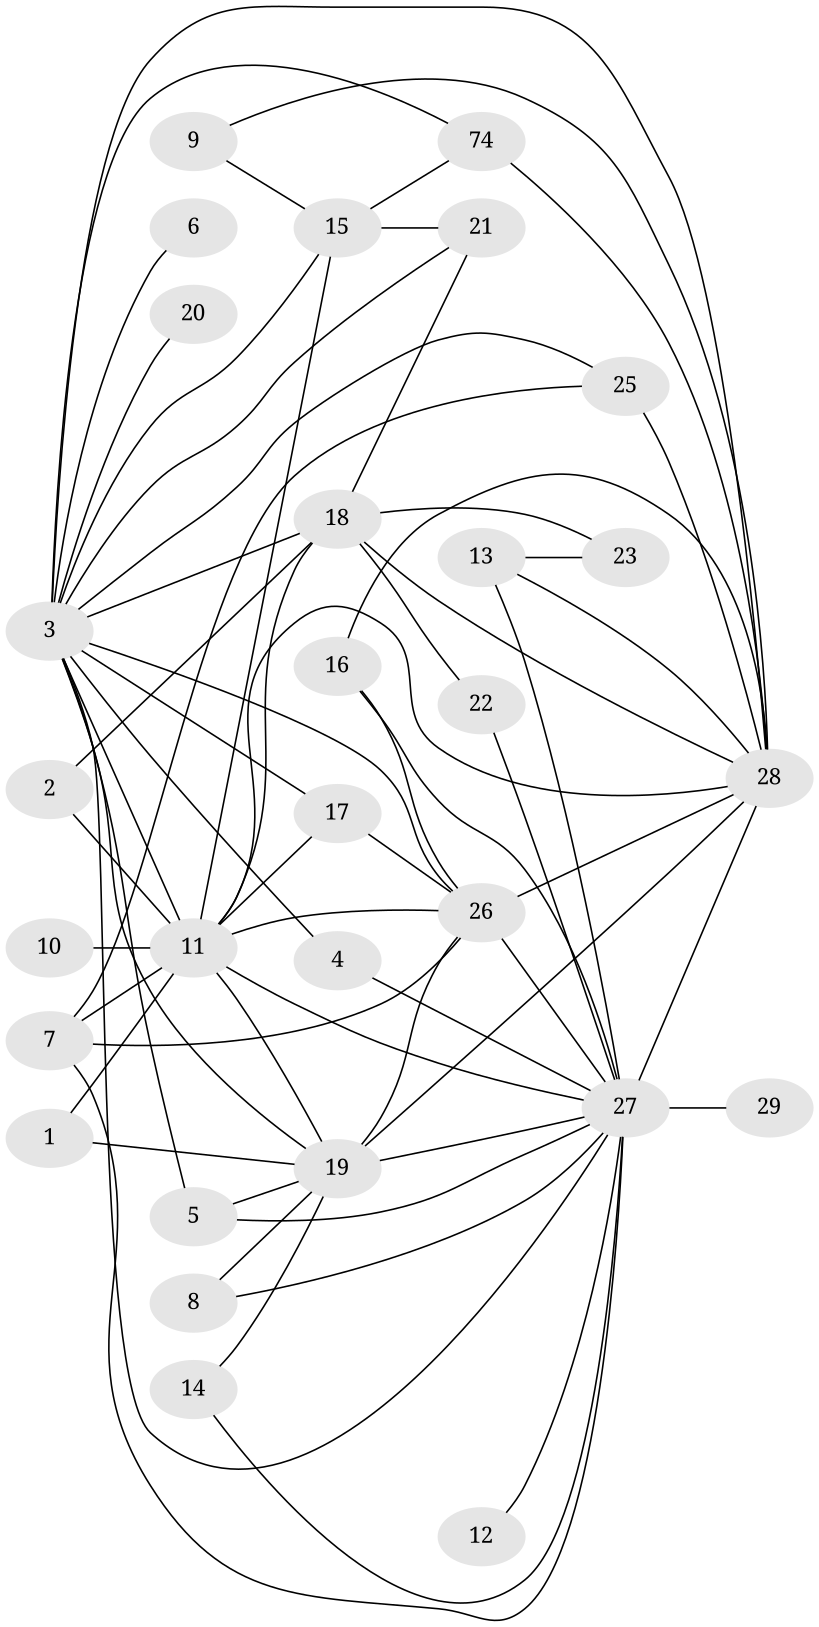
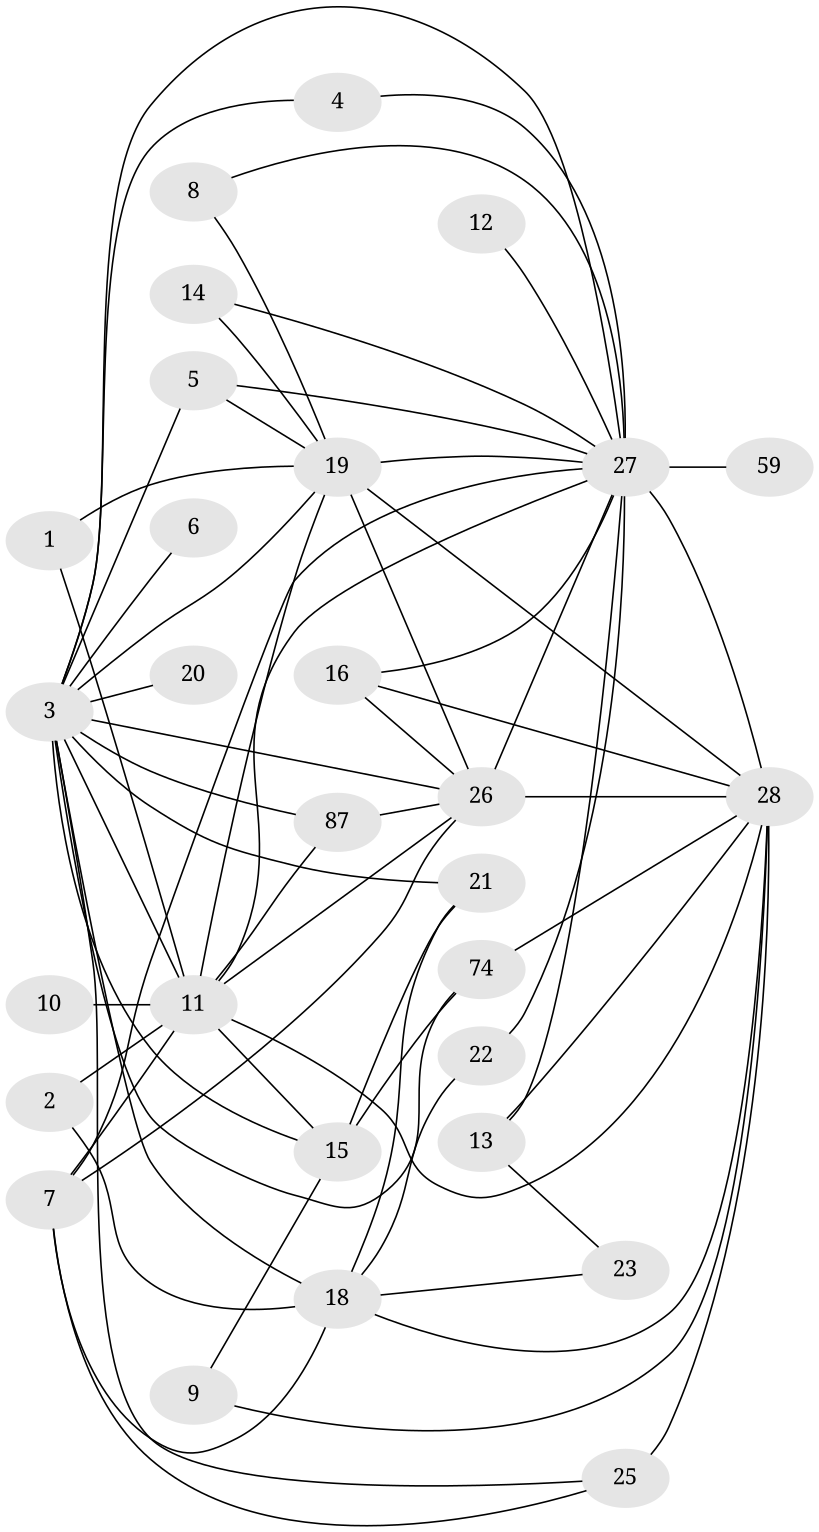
edge "3" -- "28": removed
edge "18" -- "11": now "18" -- "7"
node "17": label "17" -> "87"
node "29": label "29" -> "59"
